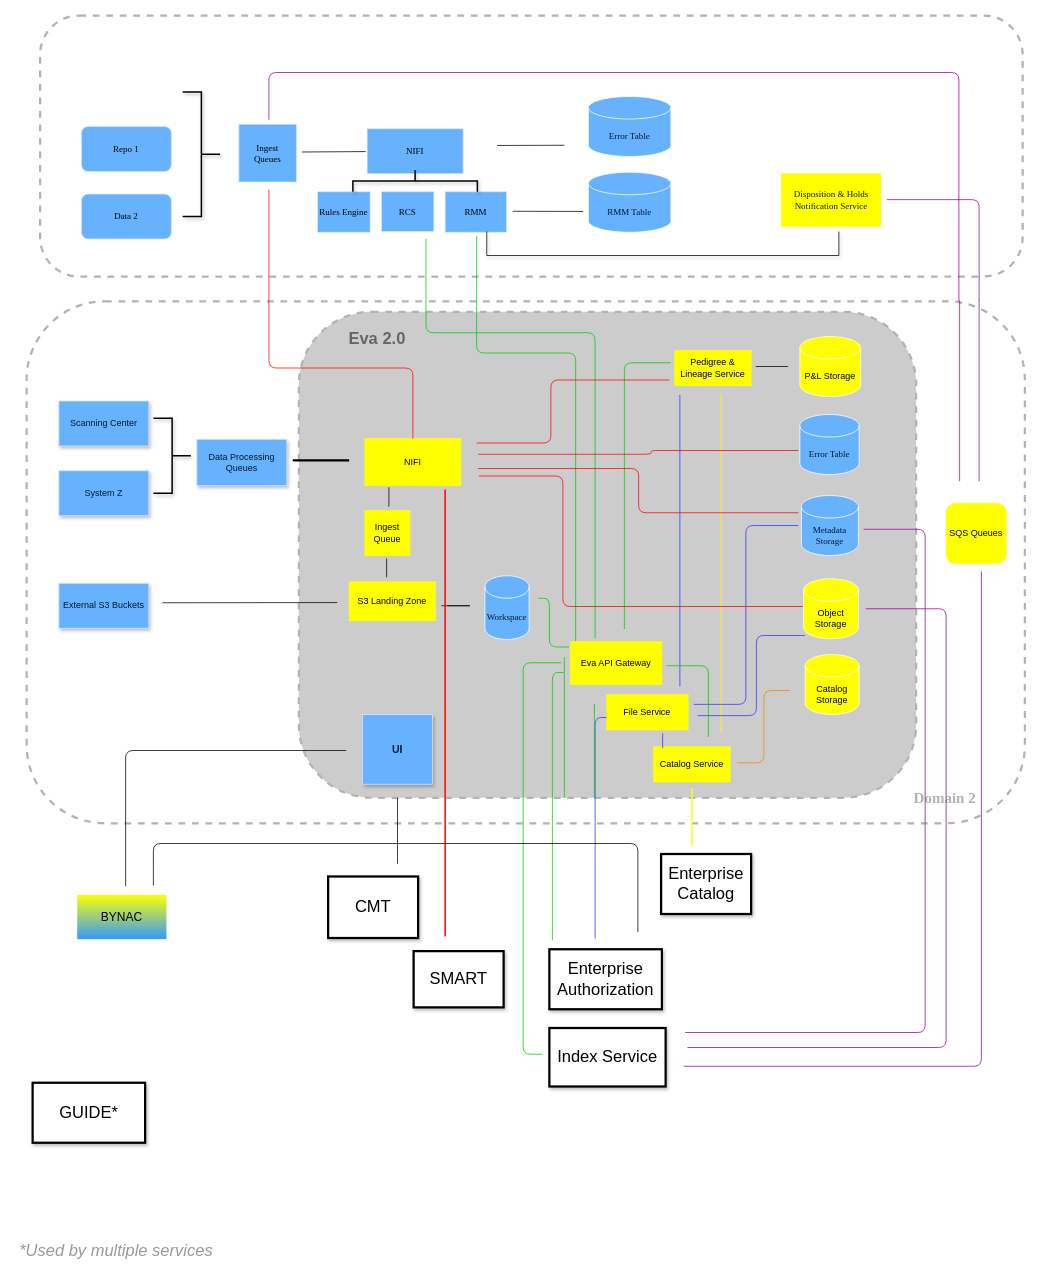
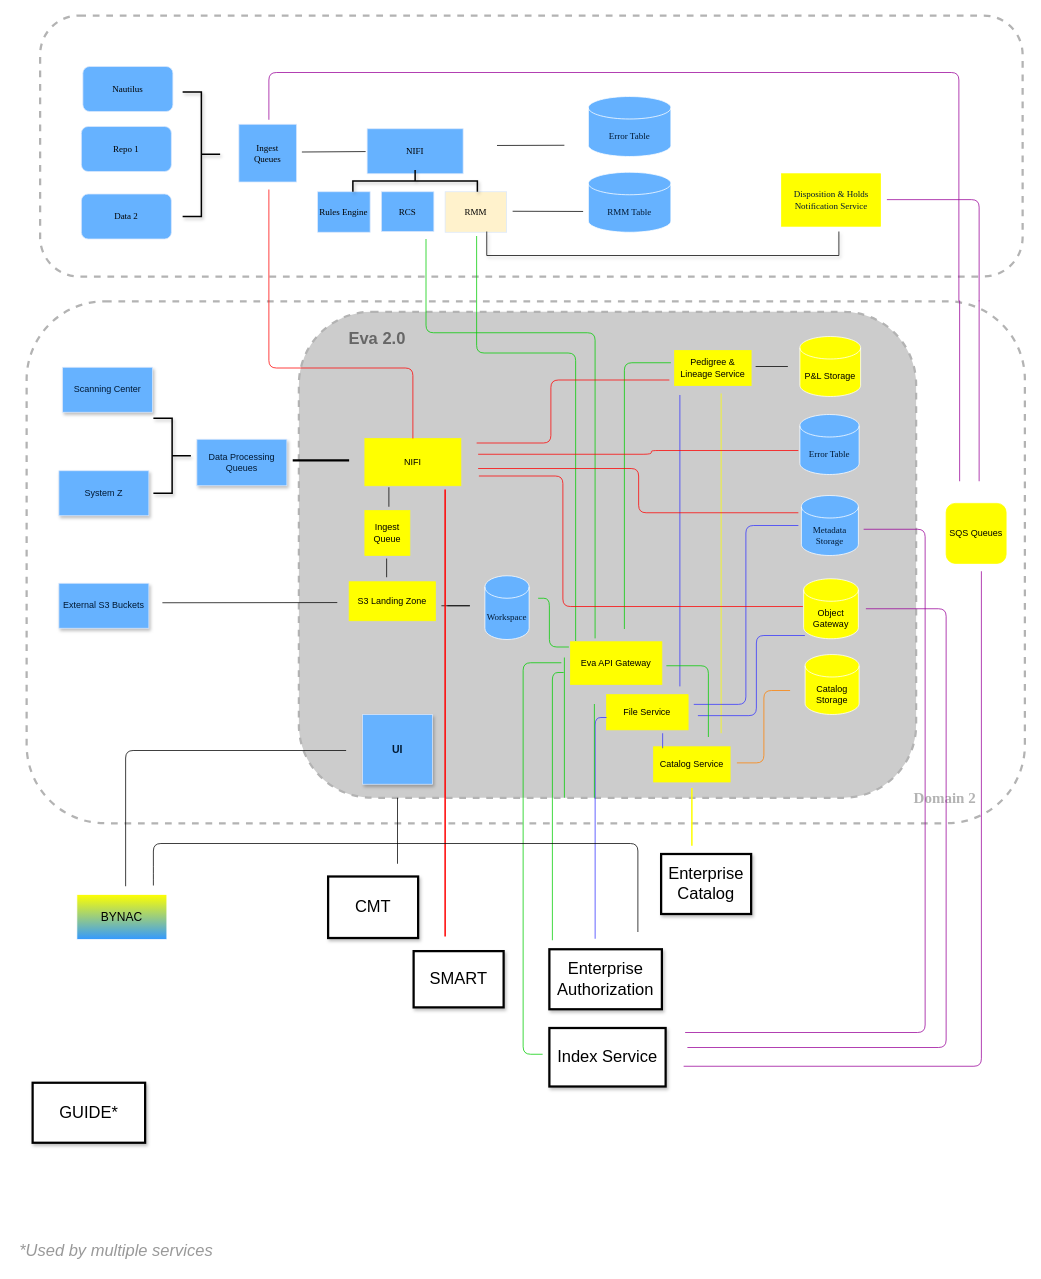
node "Nautilus": added
node "RMM": fillcolor #66b2ff -> #fff2cc
node "Scanning Center": moved (104, 423) -> (108, 390)
node "Object Storage": label "Object Storage" -> "Object Gateway"
